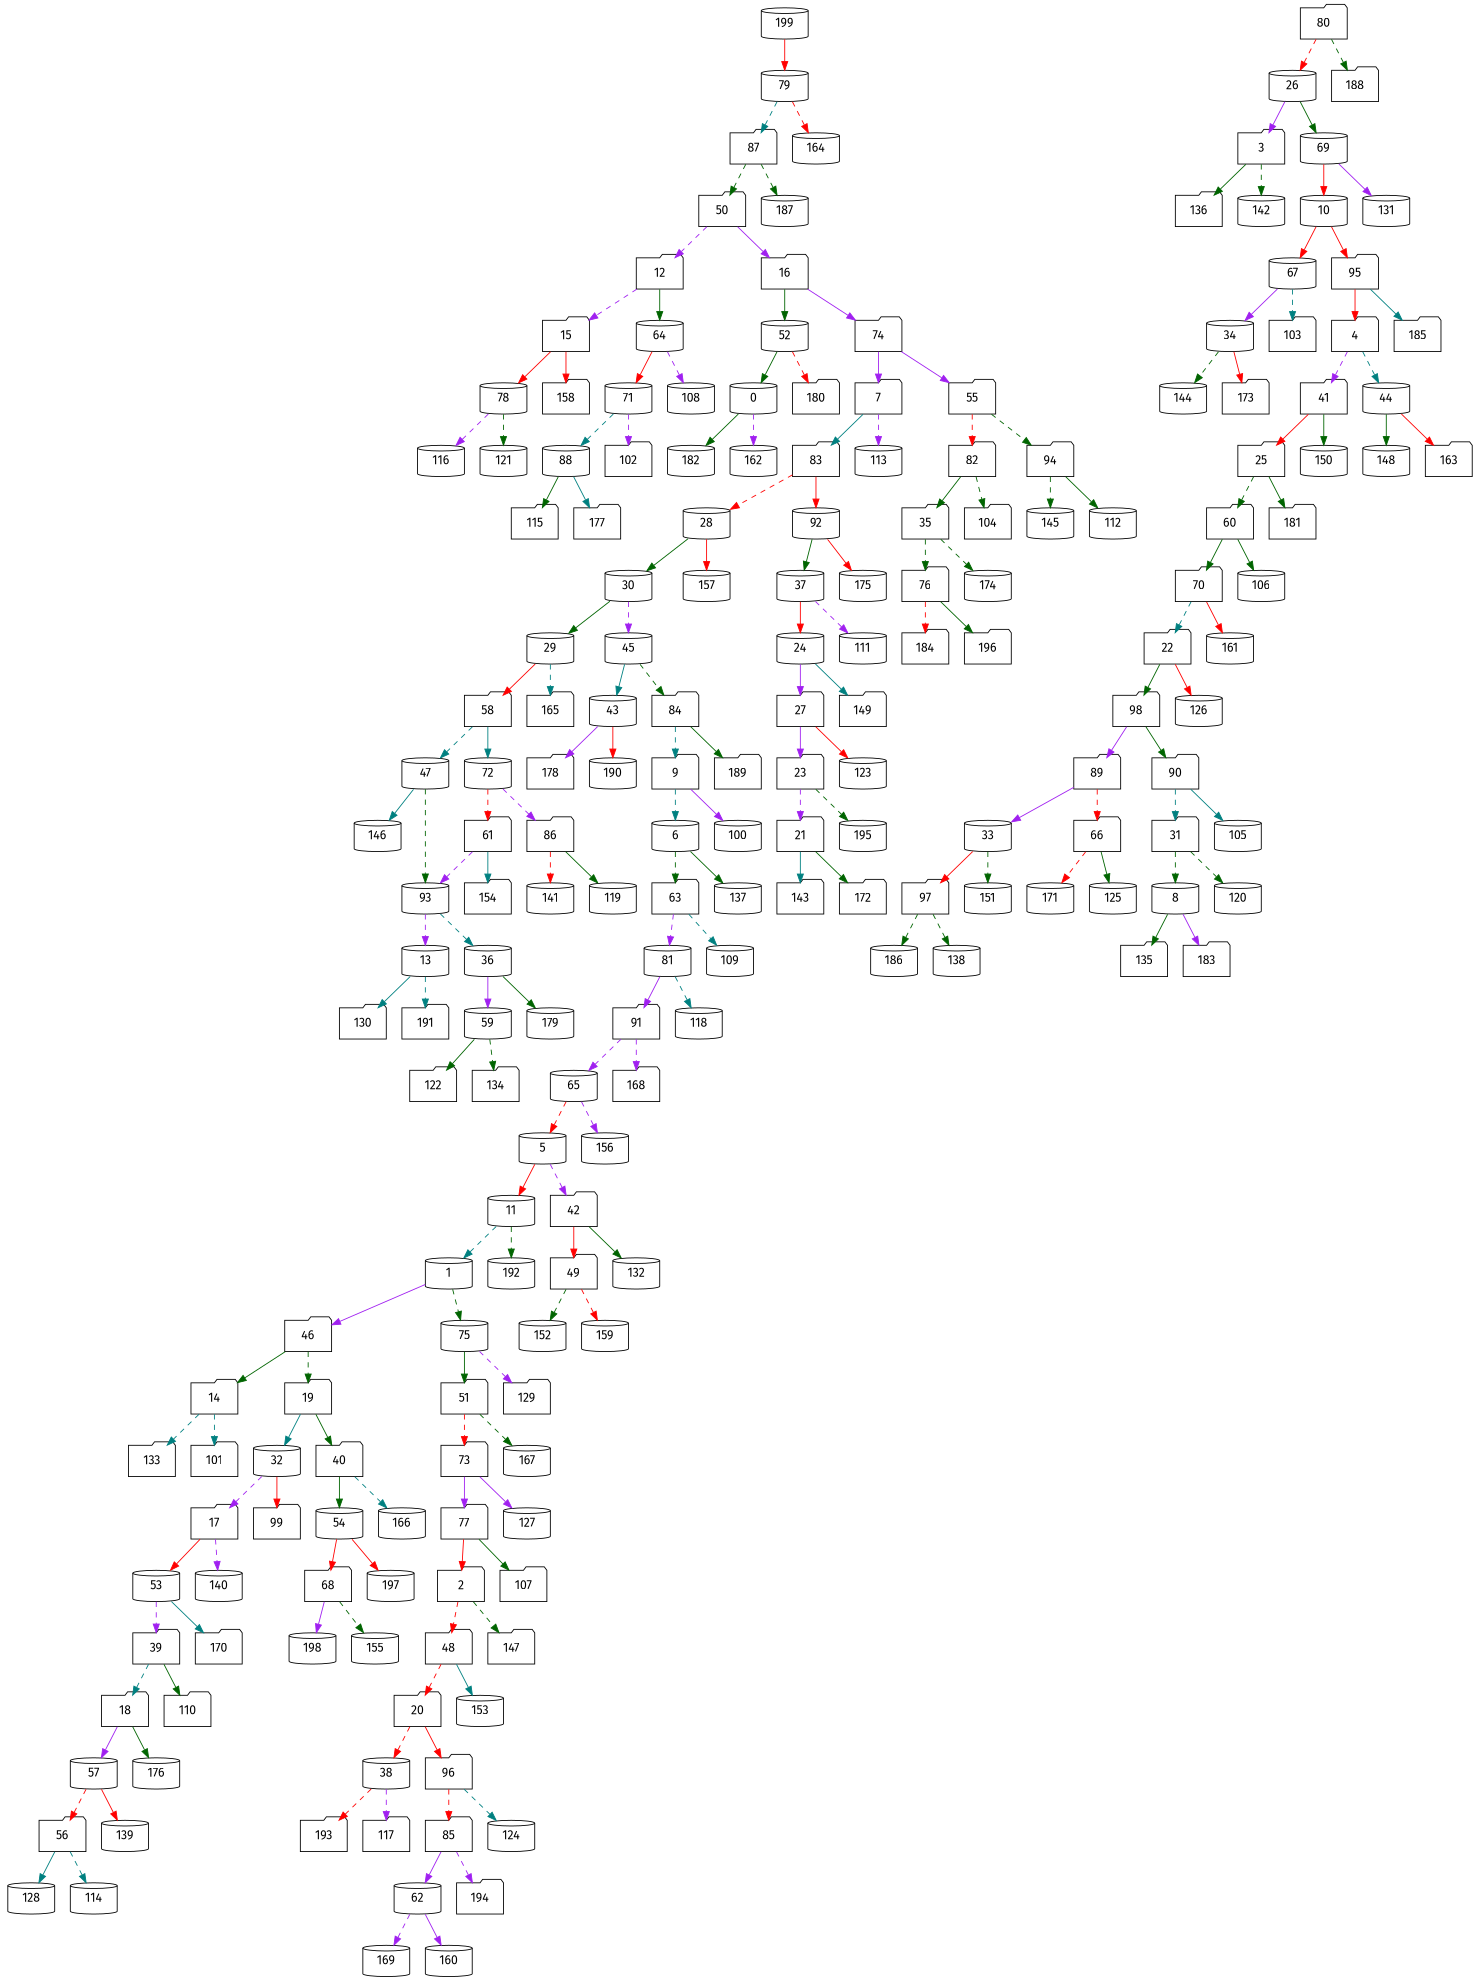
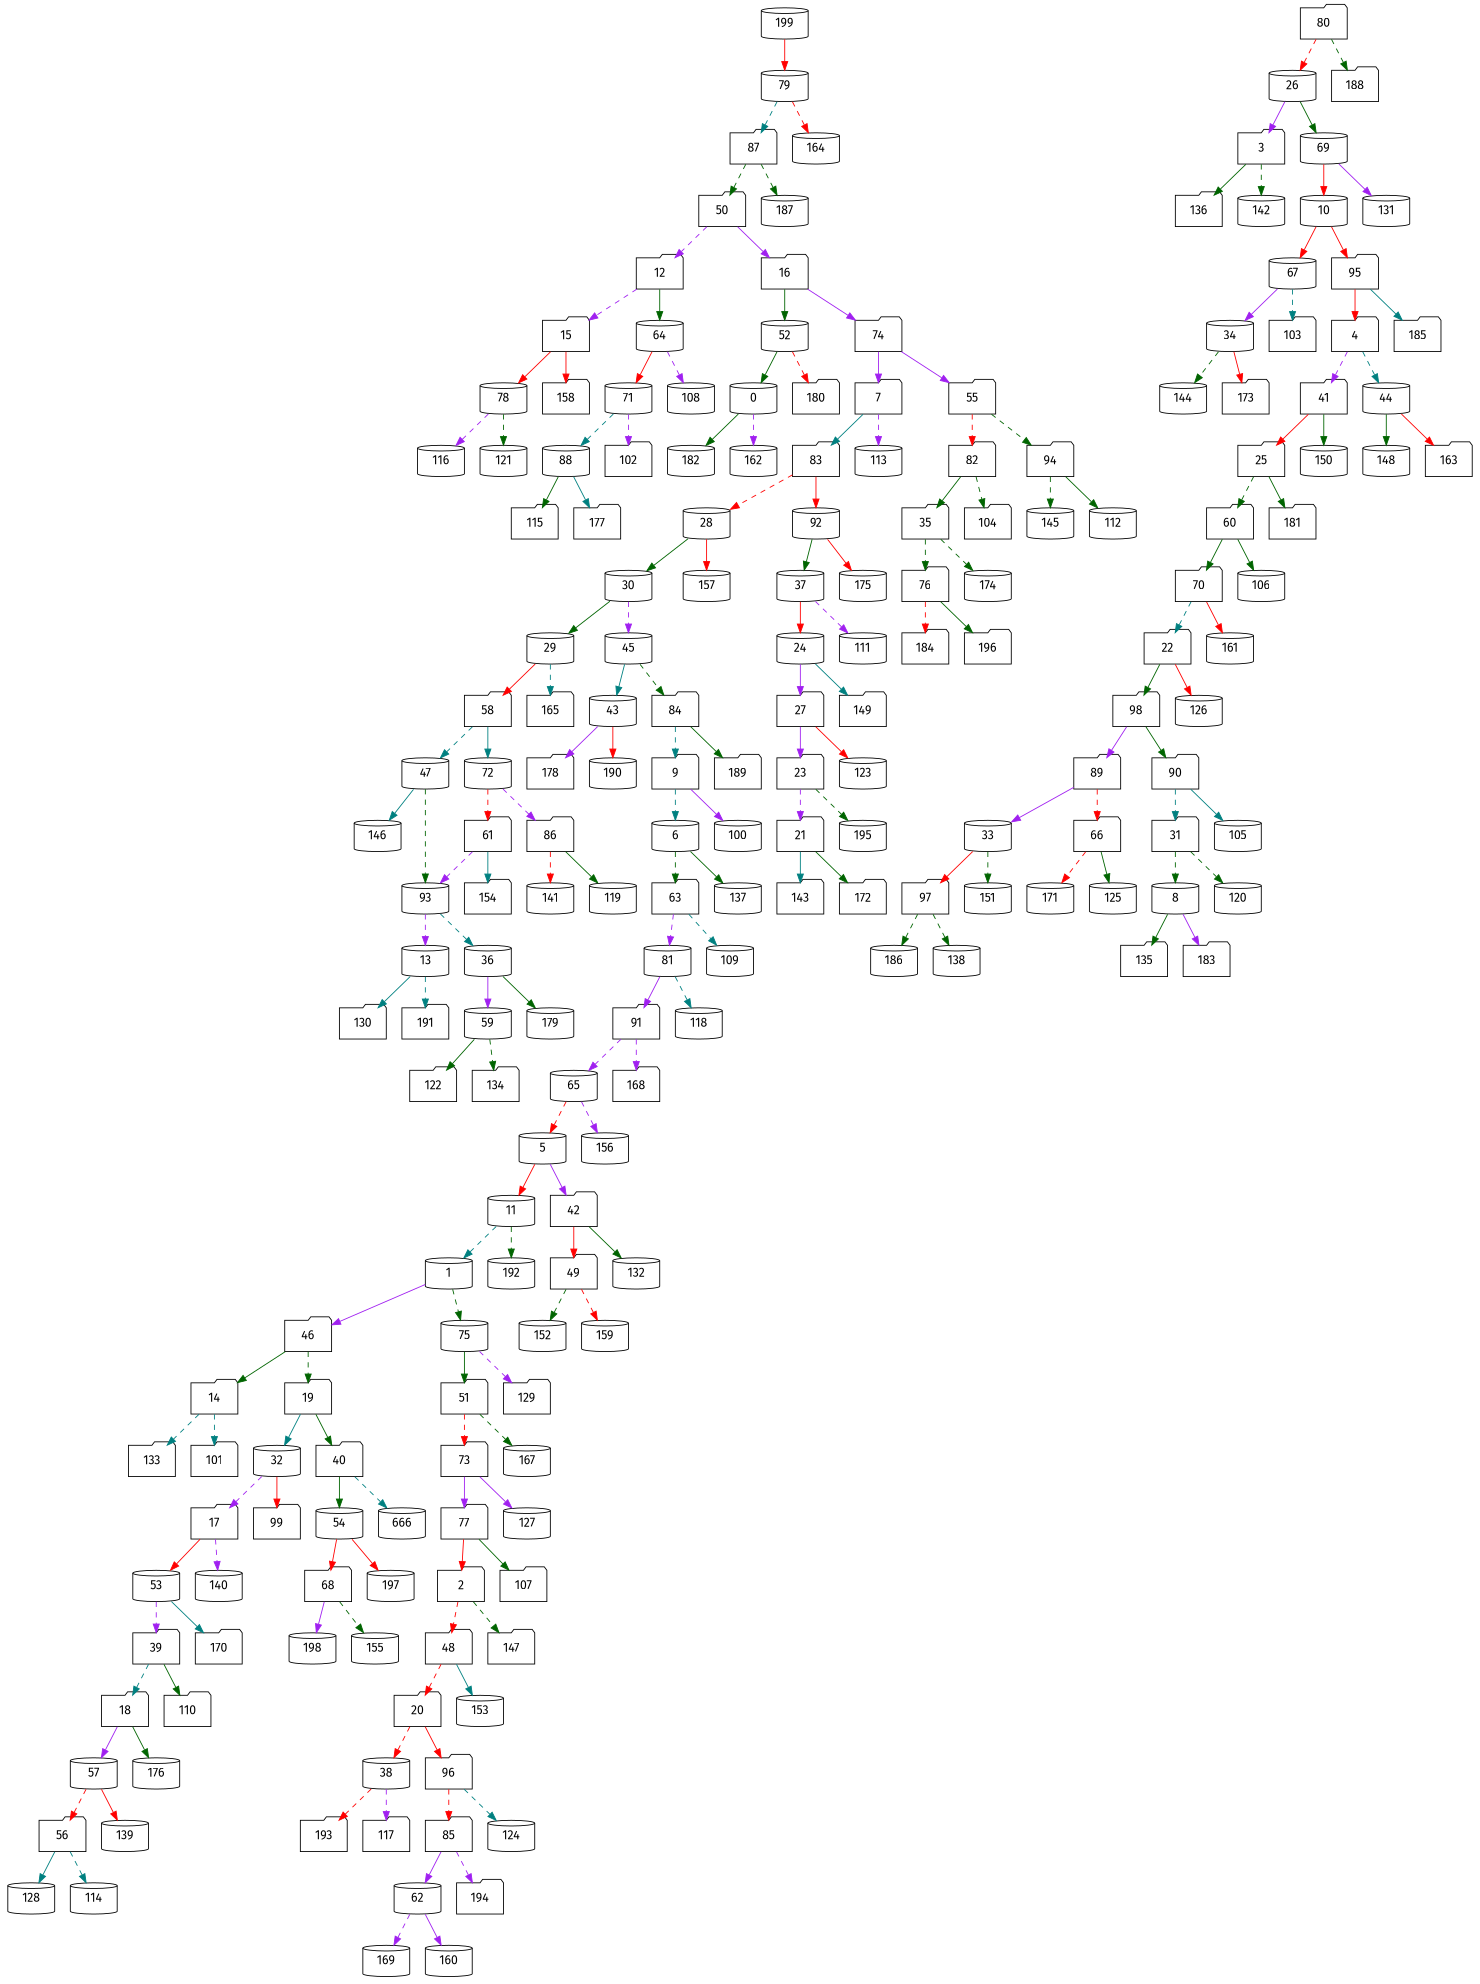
edge "5" -> "42": style dashed -> solid
node "166": label "166" -> "666"
